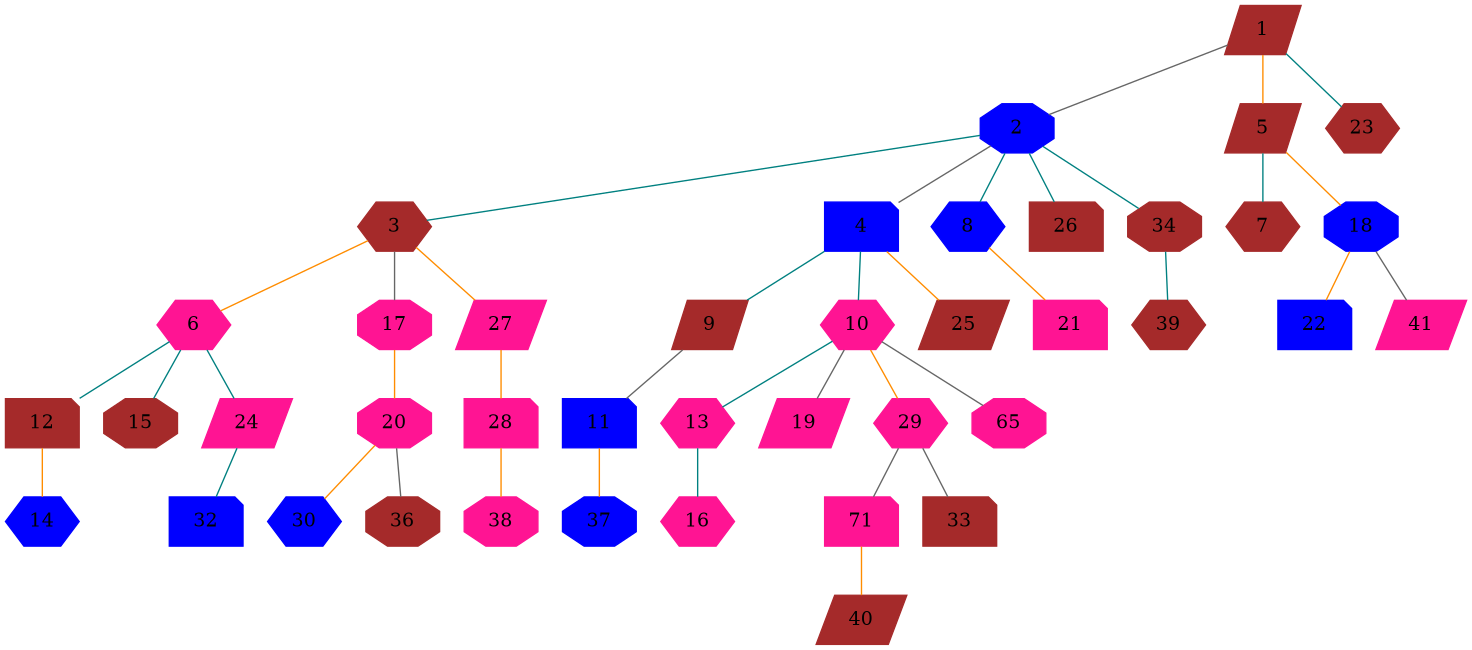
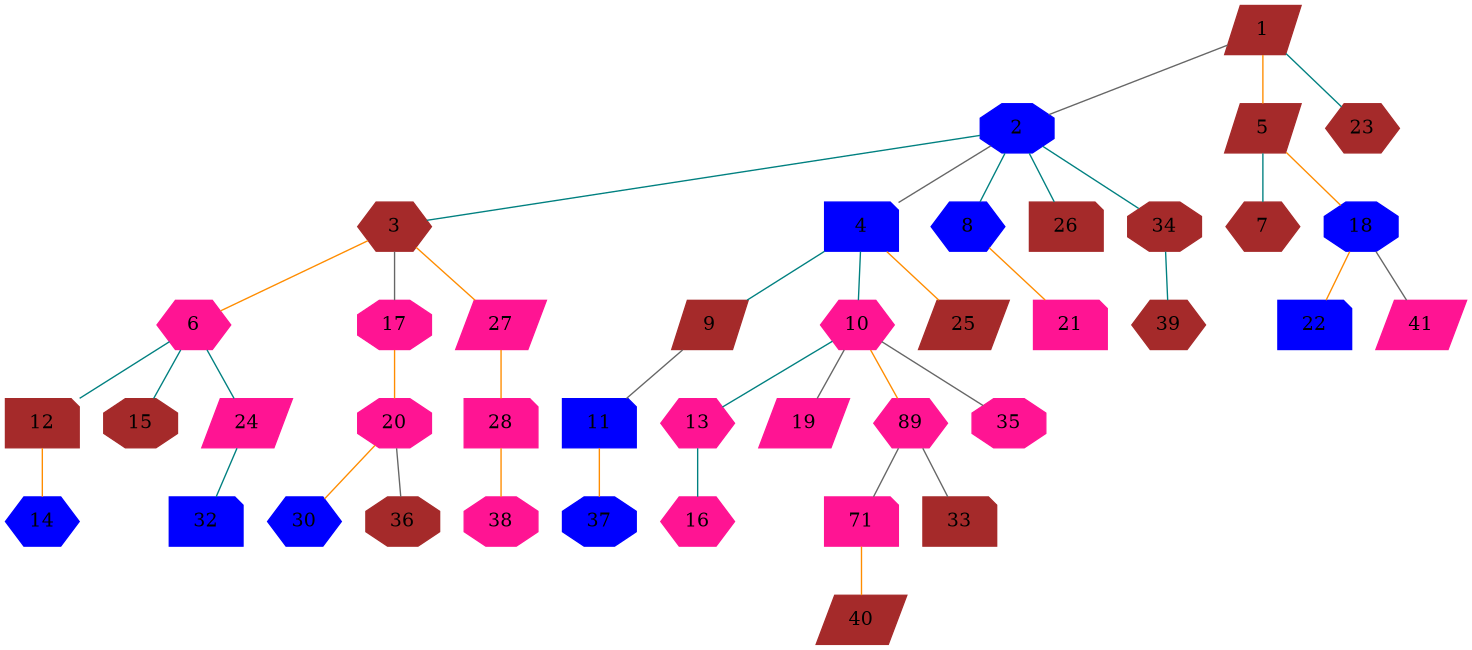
node "29": label "29" -> "89"
node "65": label "65" -> "35"
